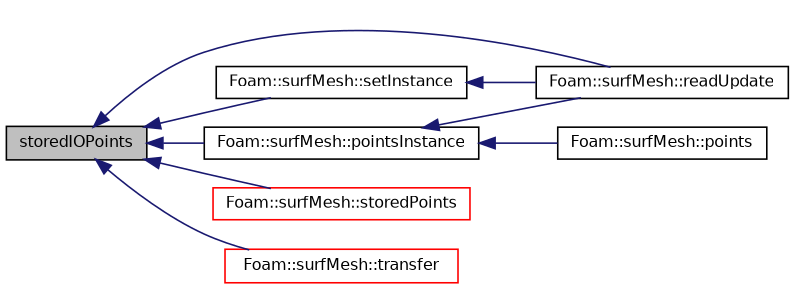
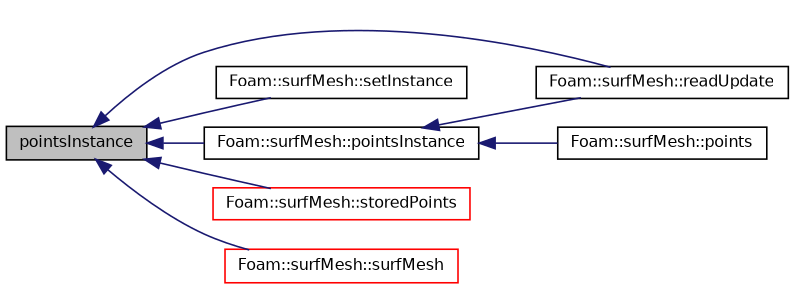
edge "Foam::surfMesh::readUpdate" -> "Foam::surfMesh::setInstance": removed
node "storedIOPoints": label "storedIOPoints" -> "pointsInstance"
node "Foam::surfMesh::transfer": label "Foam::surfMesh::transfer" -> "Foam::surfMesh::surfMesh"
